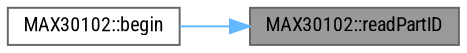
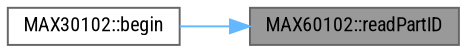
node "MAX30102::readPartID": label "MAX30102::readPartID" -> "MAX60102::readPartID"
